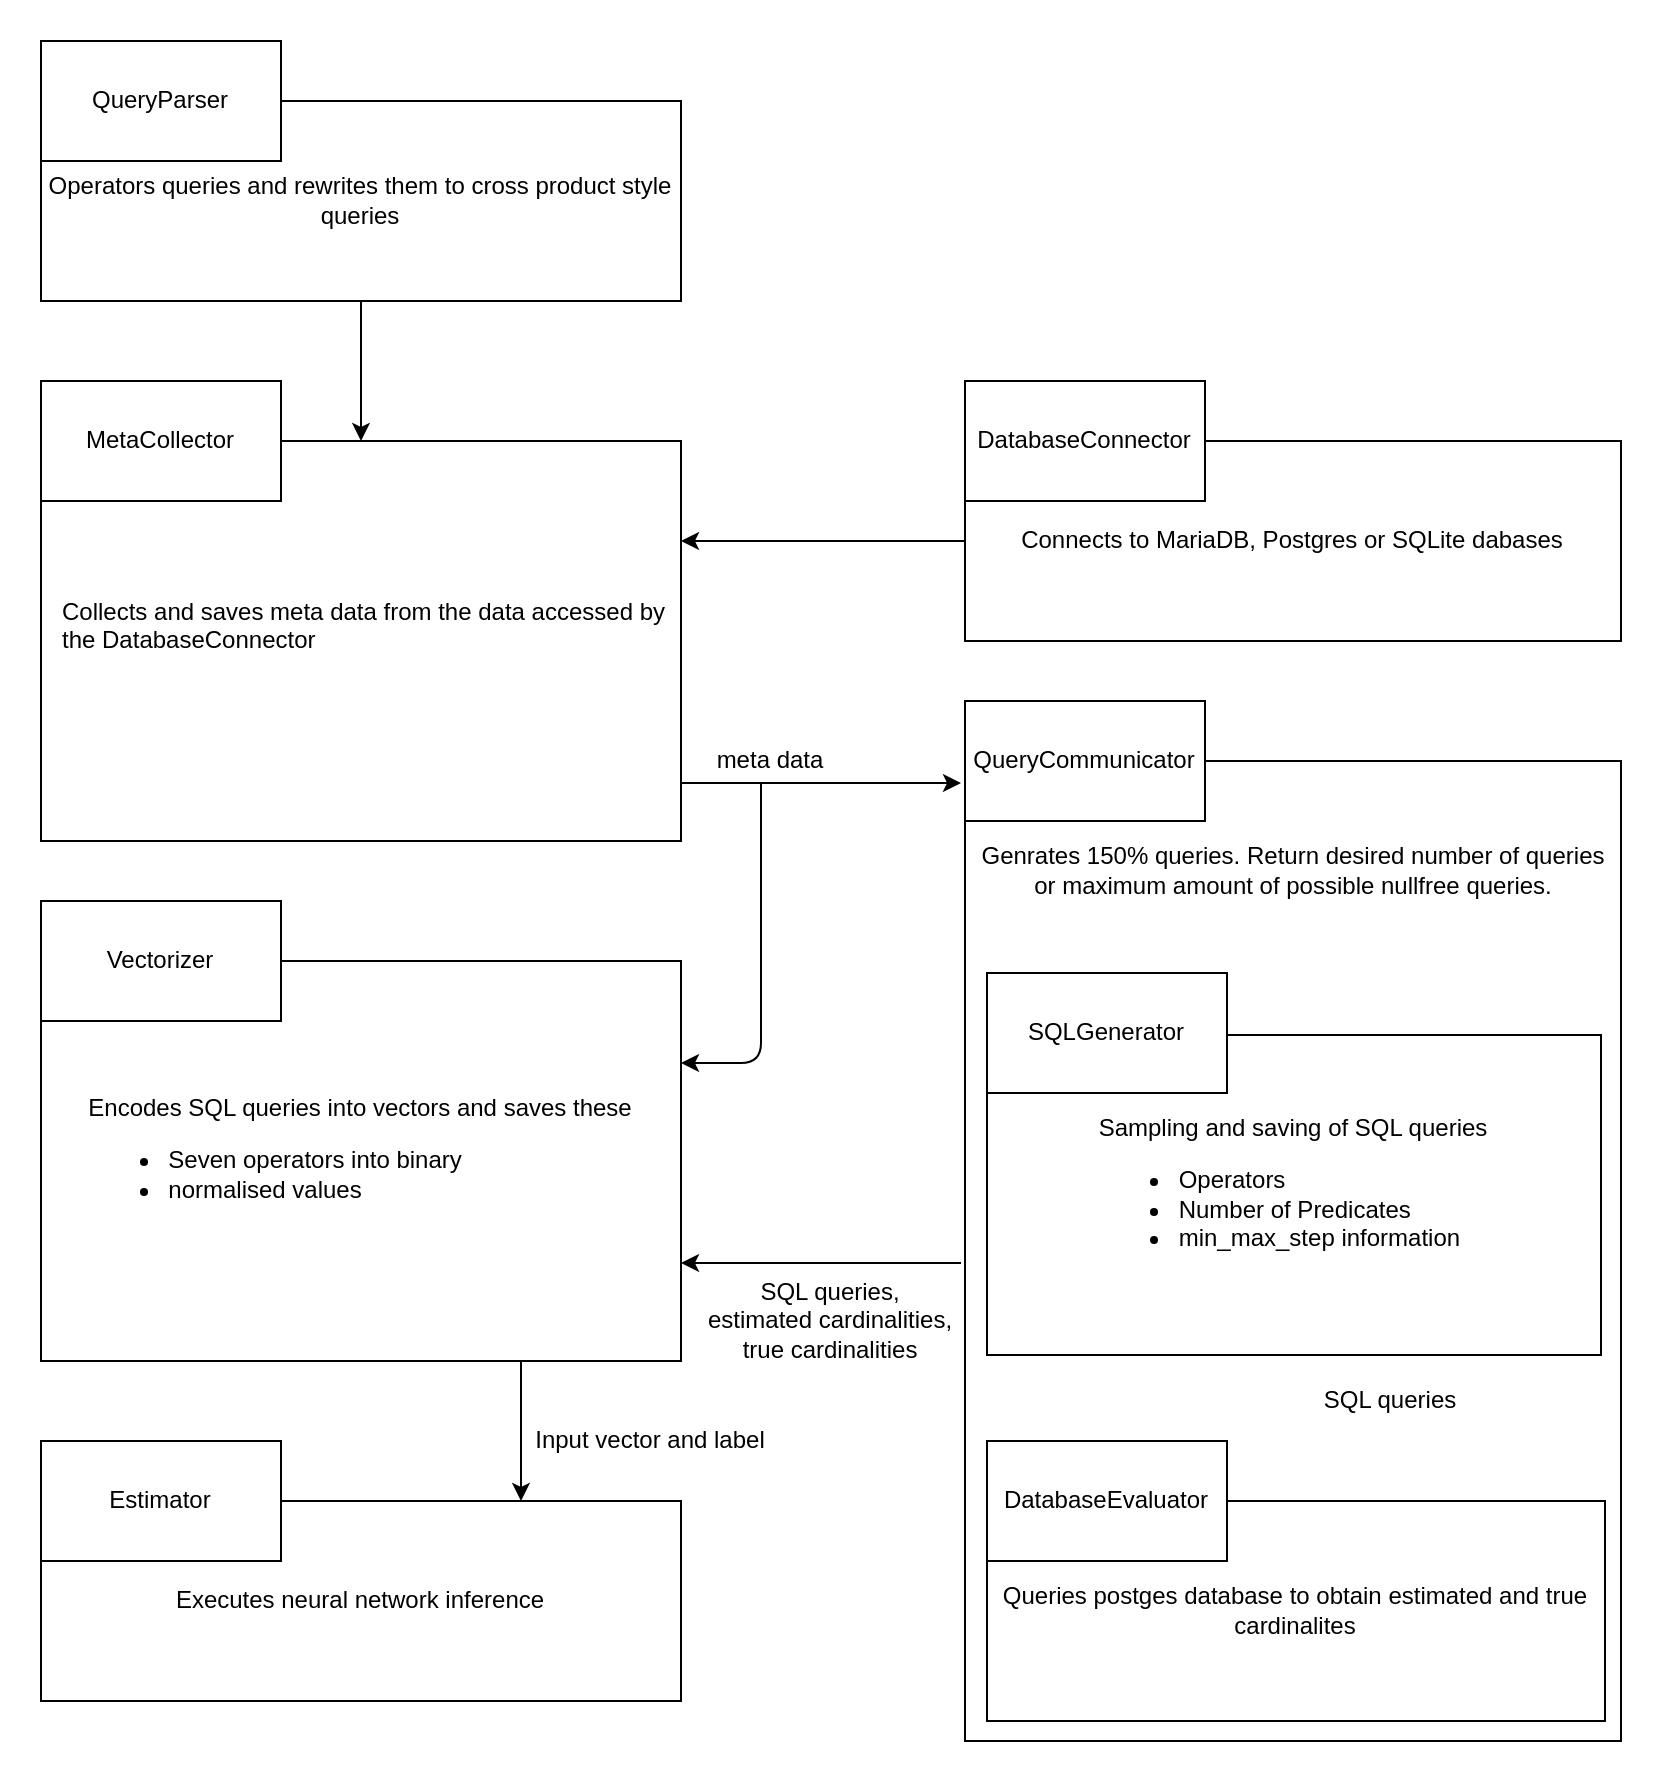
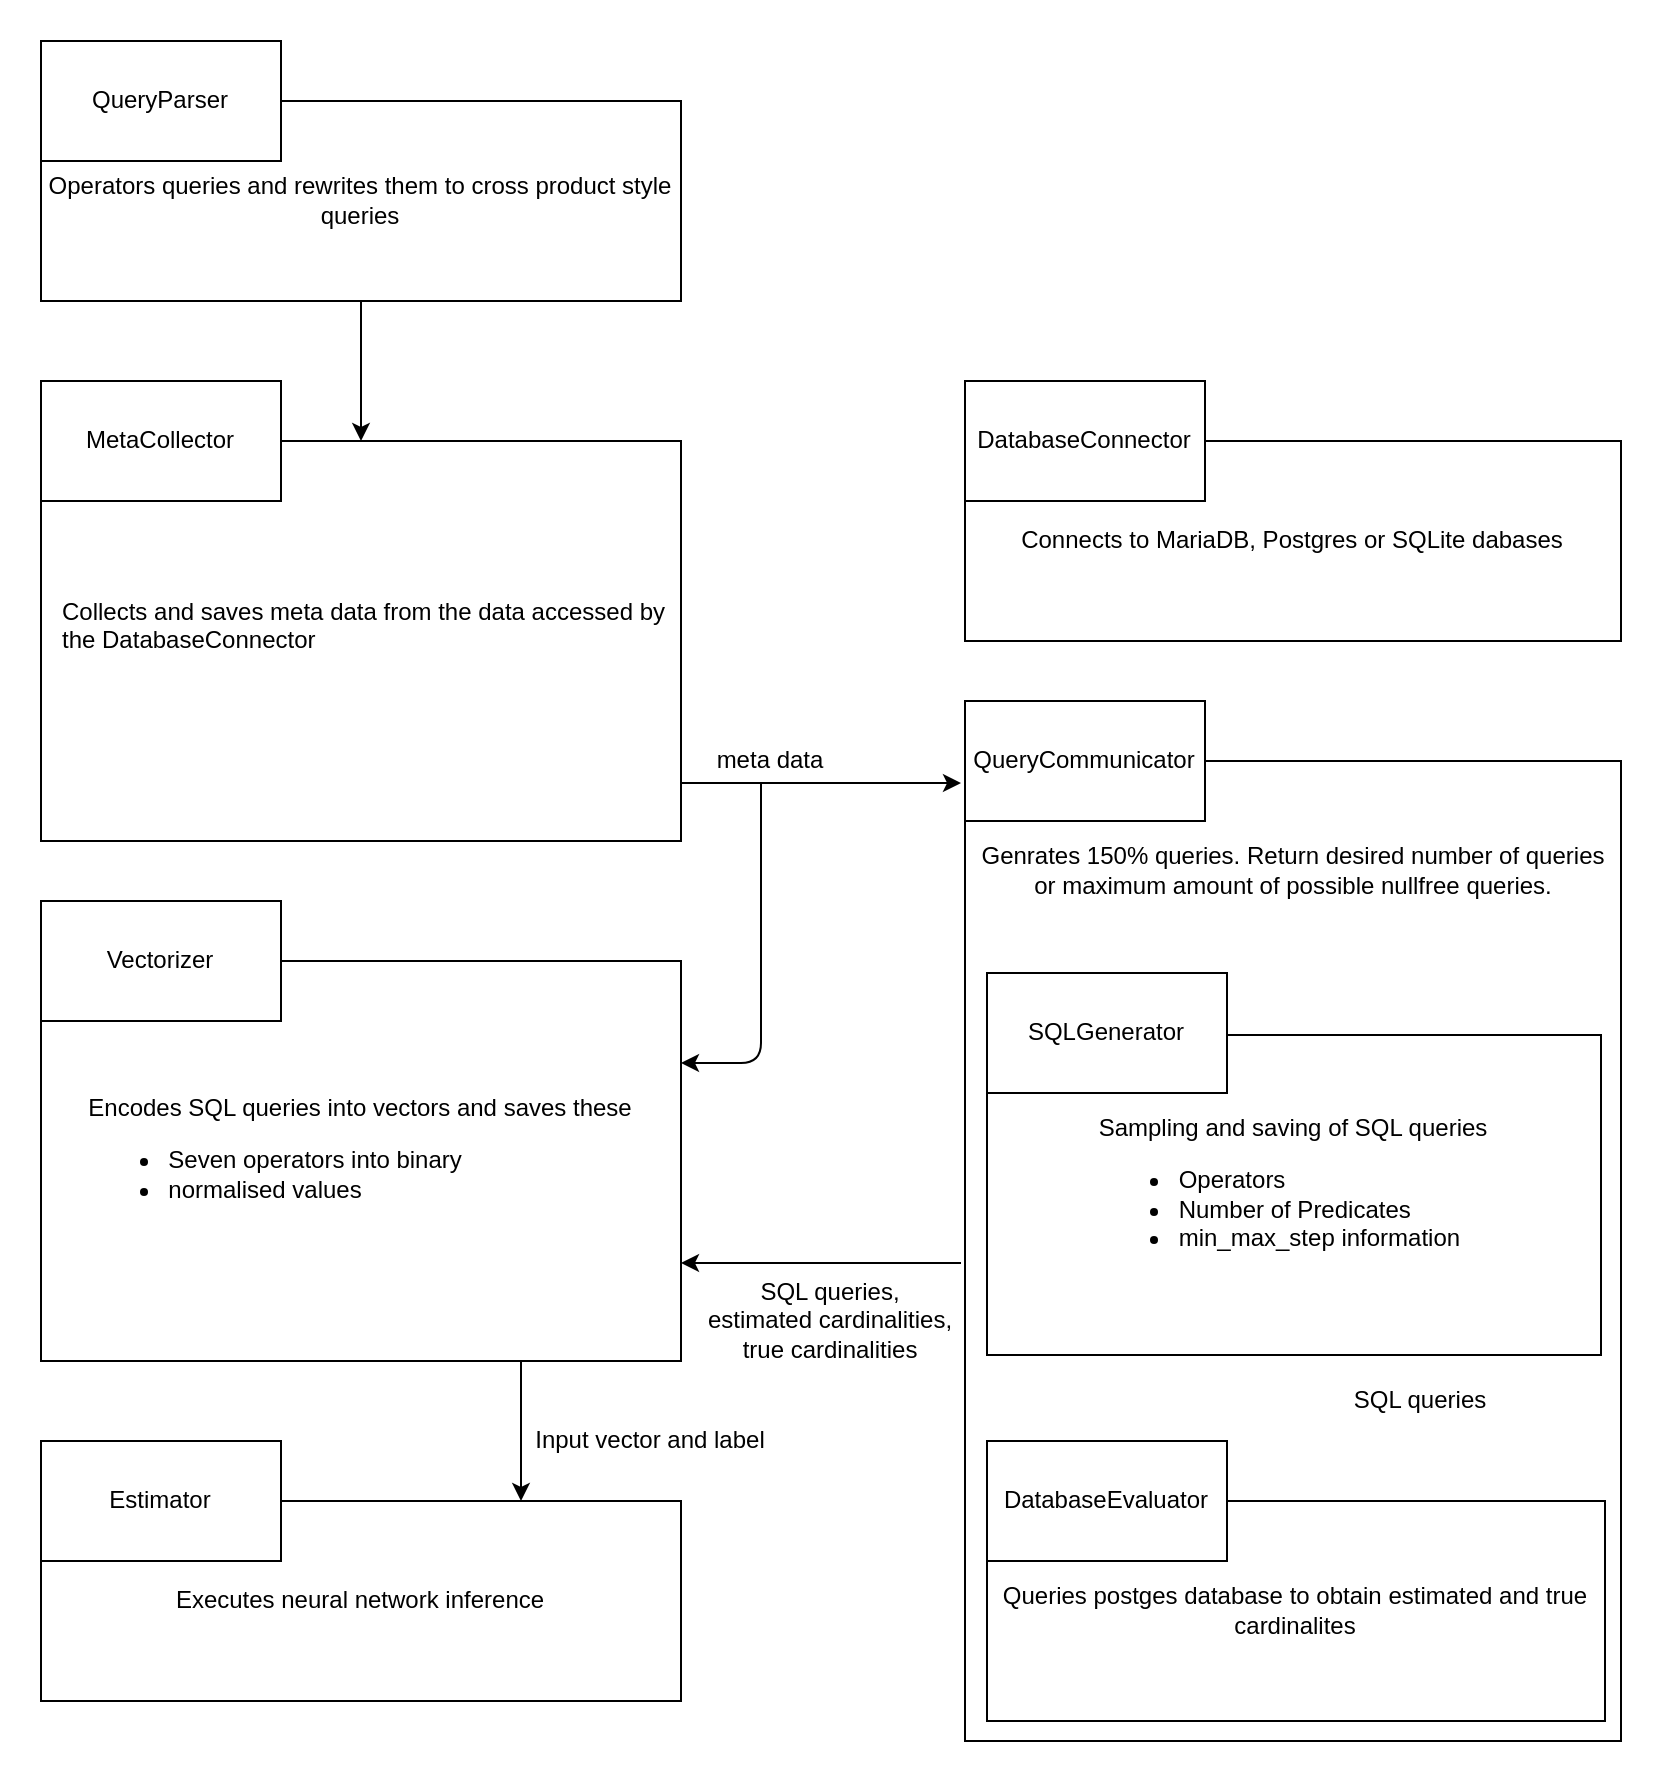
edge "Connects to MariaDB, Postgres or SQLite dabases" -> "Collects and saves meta data from the data accessed by the DatabaseConnector": removed
node "SQL queries": moved (1391, 1401) -> (1421, 1401)
